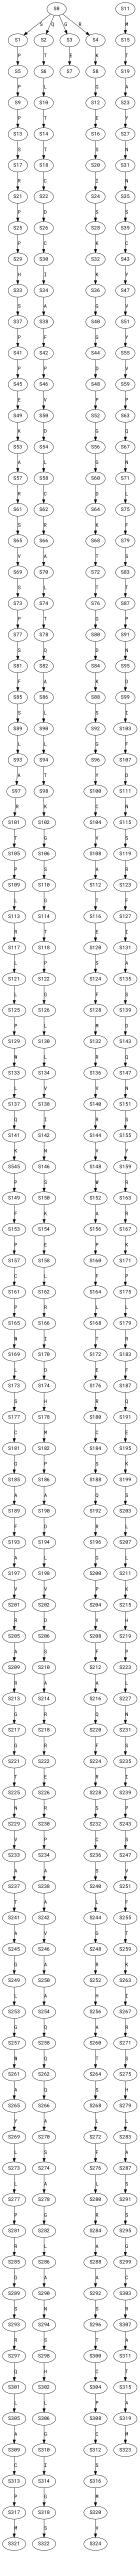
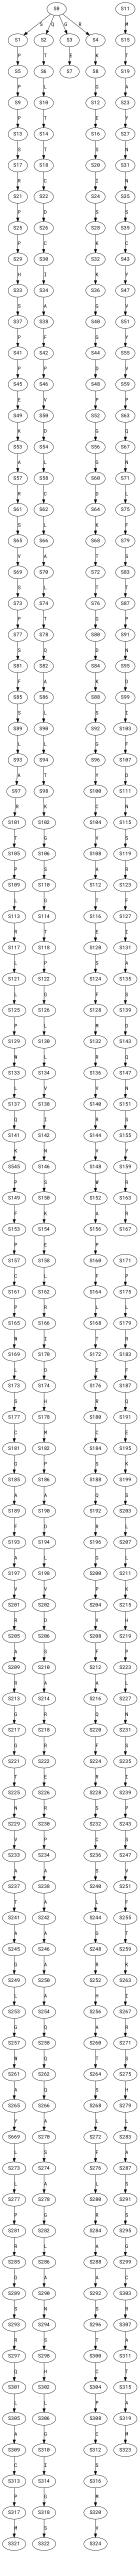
edge "S62" -> "S66": label "R" -> "L"
edge "S167" -> "S171": removed, label "K"
edge "S242" -> "S246": label "V" -> "A"
node "S269": label "S269" -> "S669"
